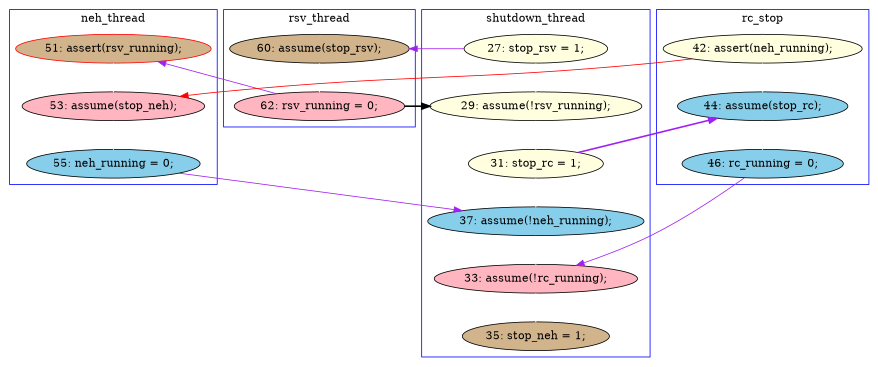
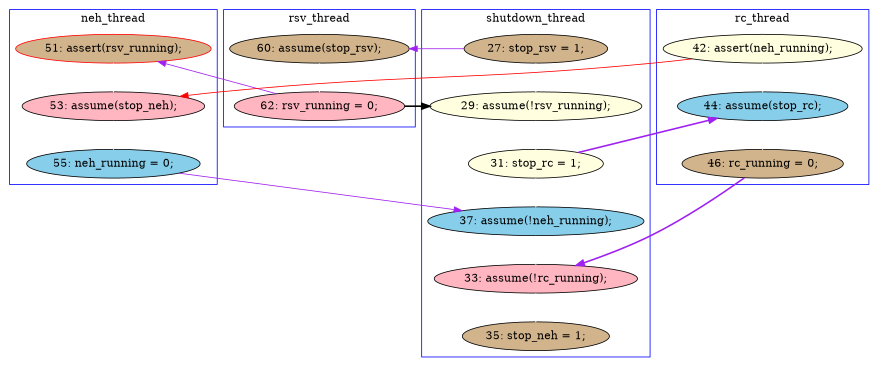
cluster "rc_stop": label "rc_stop" -> "rc_thread"
node "27: stop_rsv = 1;": fillcolor lightyellow -> tan
node "46: rc_running = 0;": fillcolor skyblue -> tan
edge "46: rc_running = 0;" -> "33: assume(!rc_running);": style solid -> bold
